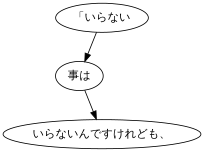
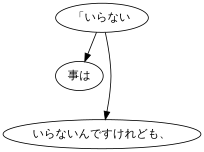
edge "事は" -> "いらないんですけれども、": now "「いらない" -> "いらないんですけれども、"
